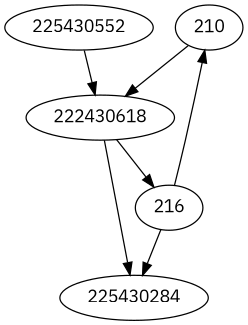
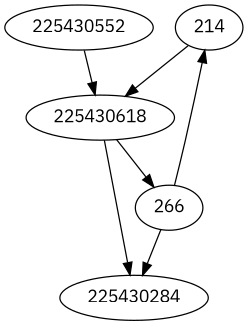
node "210": label "210" -> "214"
node "222430618": label "222430618" -> "225430618"
node "216": label "216" -> "266"
